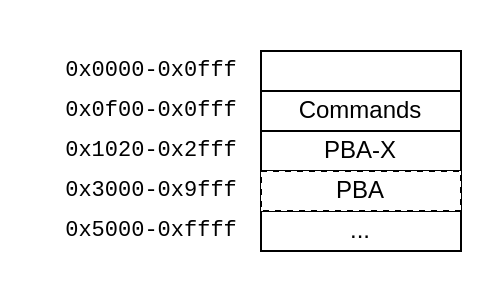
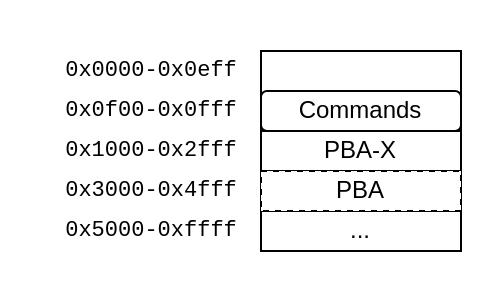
node "0x0000-0x0fff": label "0x0000-0x0fff" -> "0x0000-0x0eff"
node "Commands": shape rectangle -> rounded rectangle
node "0x1020-0x2fff": label "0x1020-0x2fff" -> "0x1000-0x2fff"
node "0x3000-0x9fff": label "0x3000-0x9fff" -> "0x3000-0x4fff"
